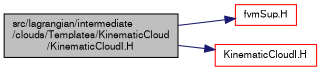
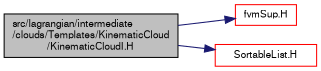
node "KinematicCloudI.H": label "KinematicCloudI.H" -> "SortableList.H"
